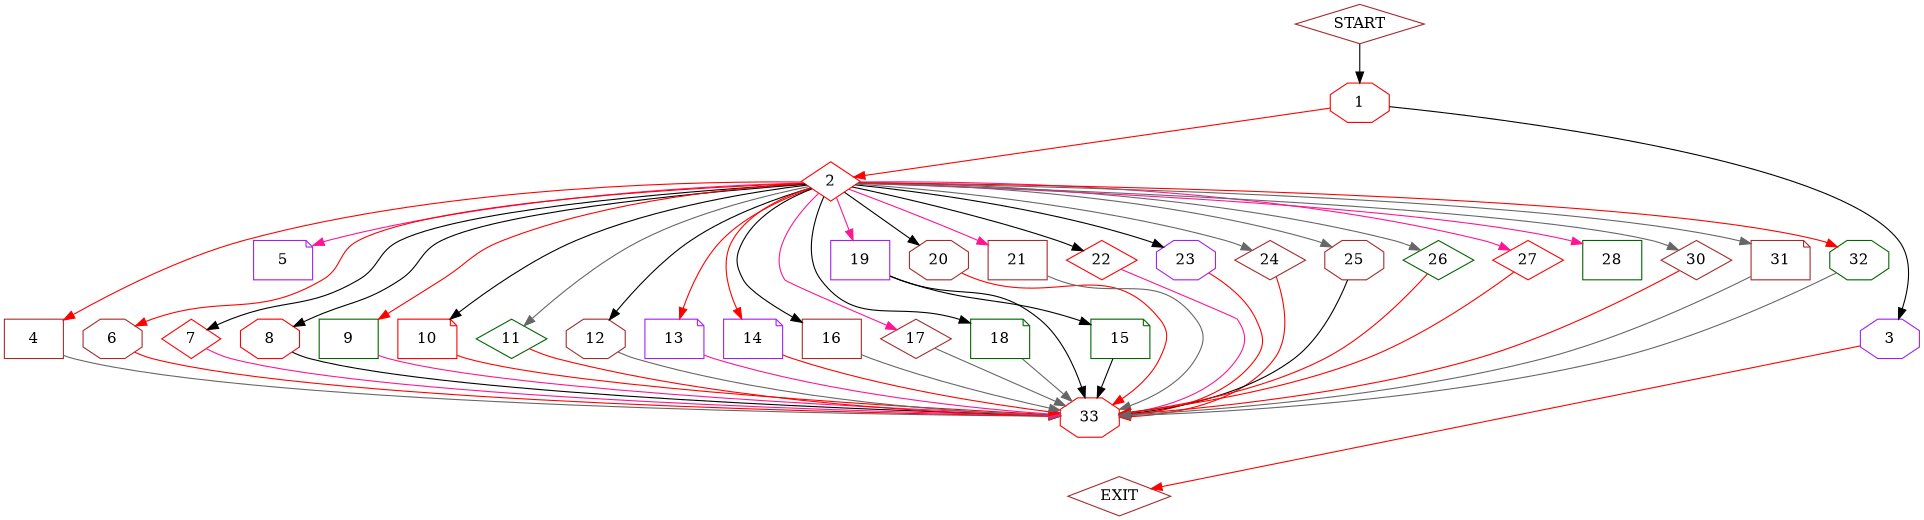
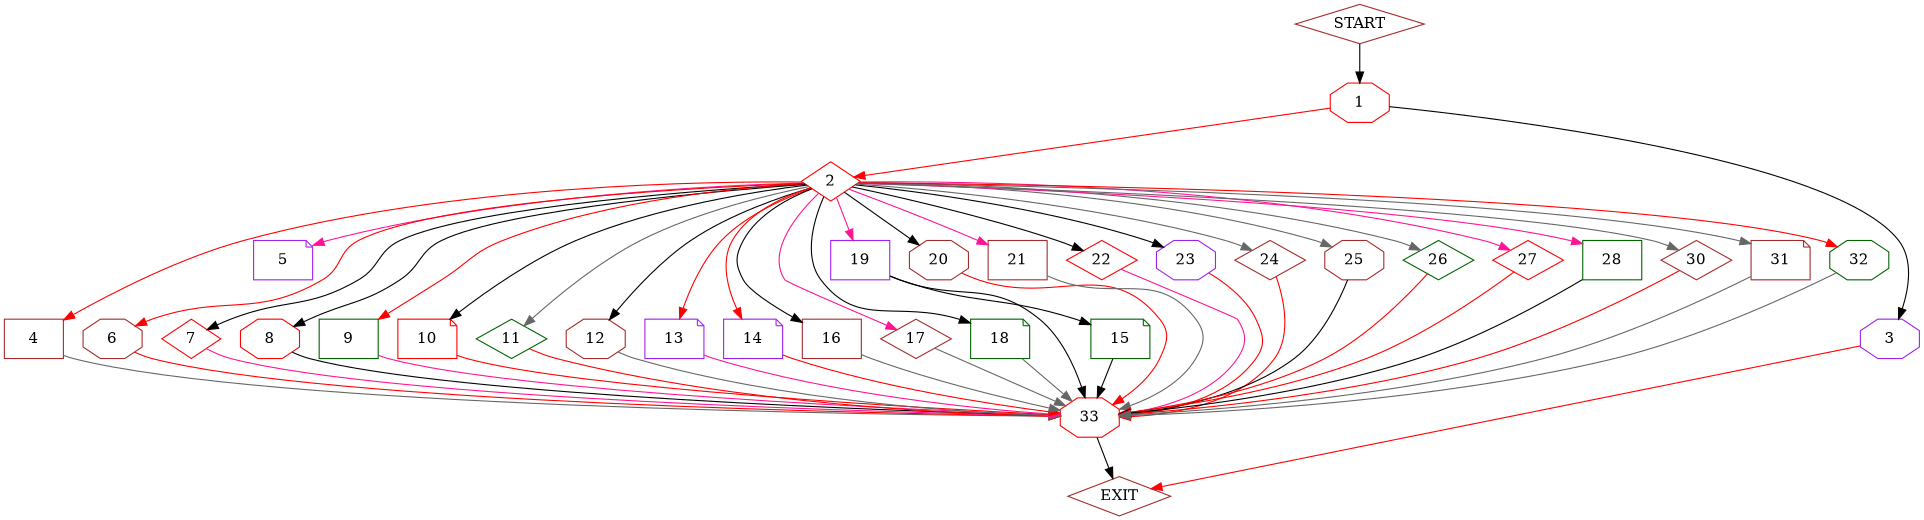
edge "28" -> "33": added
edge "33" -> "EXIT": added
